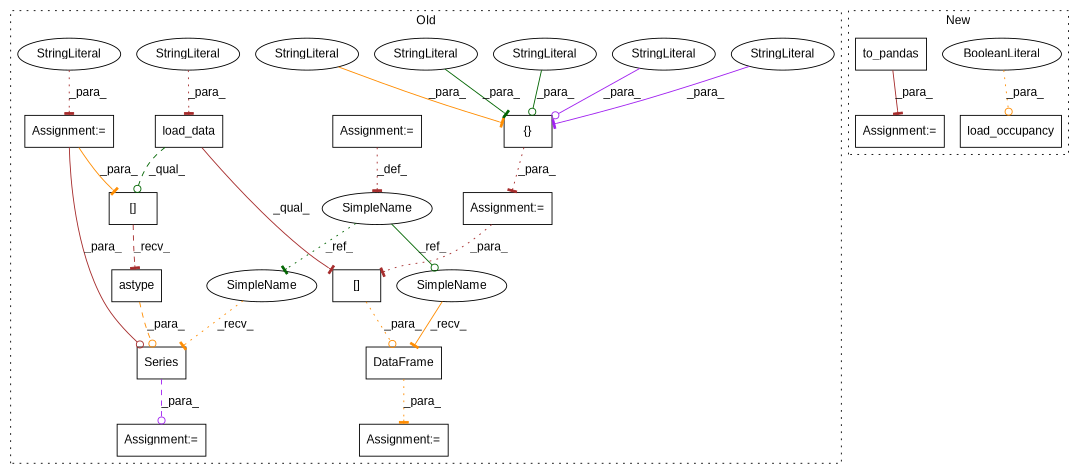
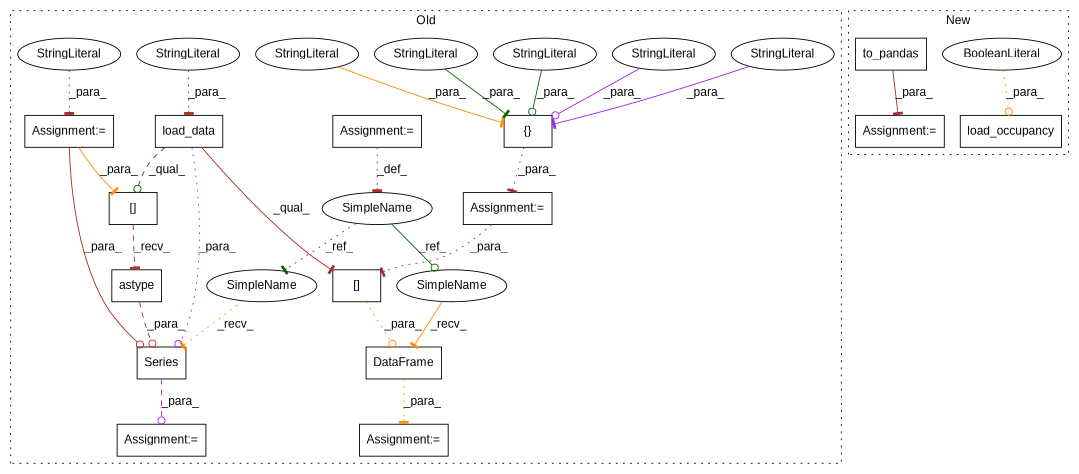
edge "load_data" -> "Series": added, label "_para_"
edge "astype" -> "Series": color darkorange -> brown
